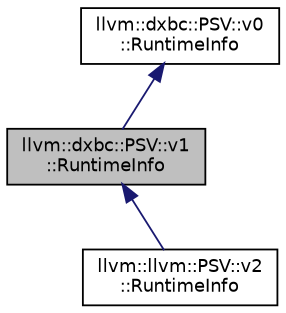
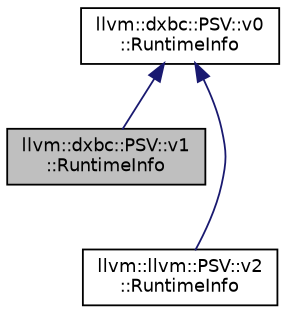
edge "llvm::llvm::PSV::v2 ::RuntimeInfo" -> "llvm::dxbc::PSV::v1 ::RuntimeInfo": now "llvm::llvm::PSV::v2 ::RuntimeInfo" -> "llvm::dxbc::PSV::v0 ::RuntimeInfo"
